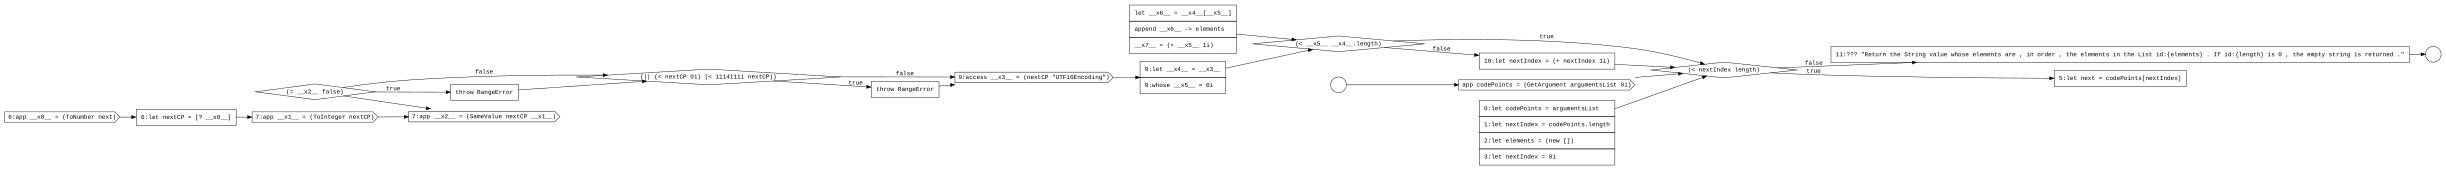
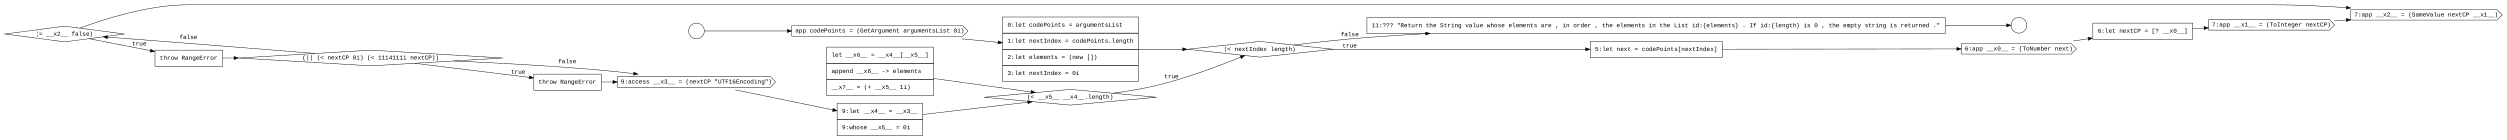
edge "5:let next = codePoints[nextIndex]" -> "6:app __x0__ = (ToNumber next)": added
node "10:let nextIndex = (+ nextIndex 1i)": removed
edge "app codePoints = (GetArgument argumentsList 0i)" -> "(< nextIndex length)": now "app codePoints = (GetArgument argumentsList 0i)" -> "0:let codePoints = argumentsList"
edge "(= __x2__ false)" -> "(|| (< nextCP 0i) (< 1114111i nextCP))": reversed
